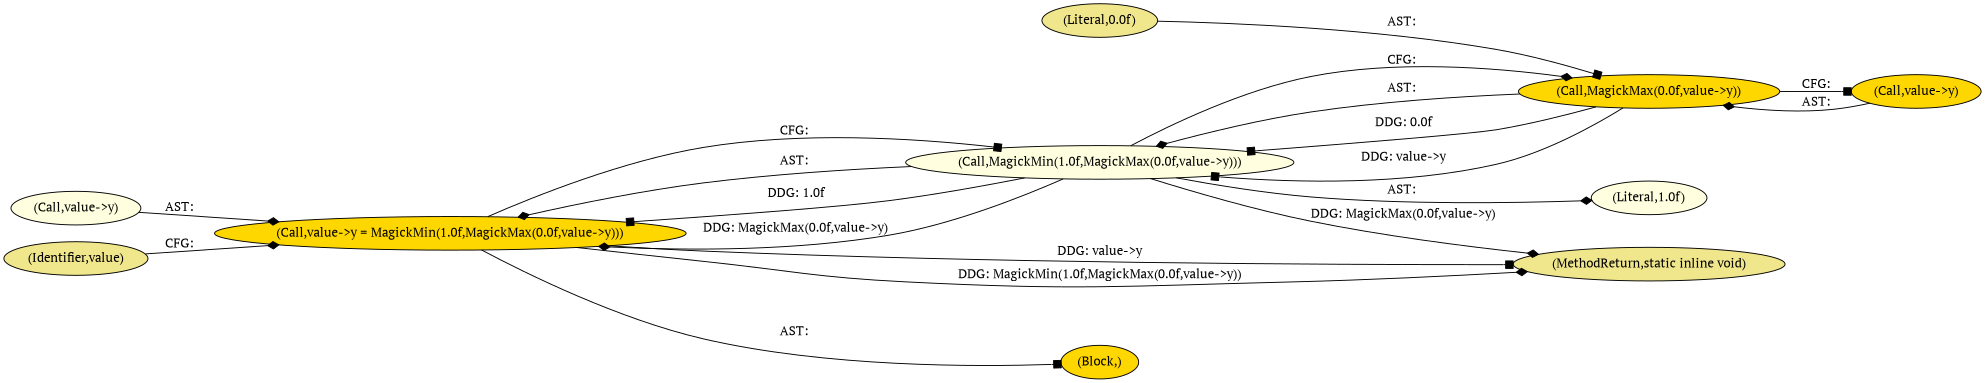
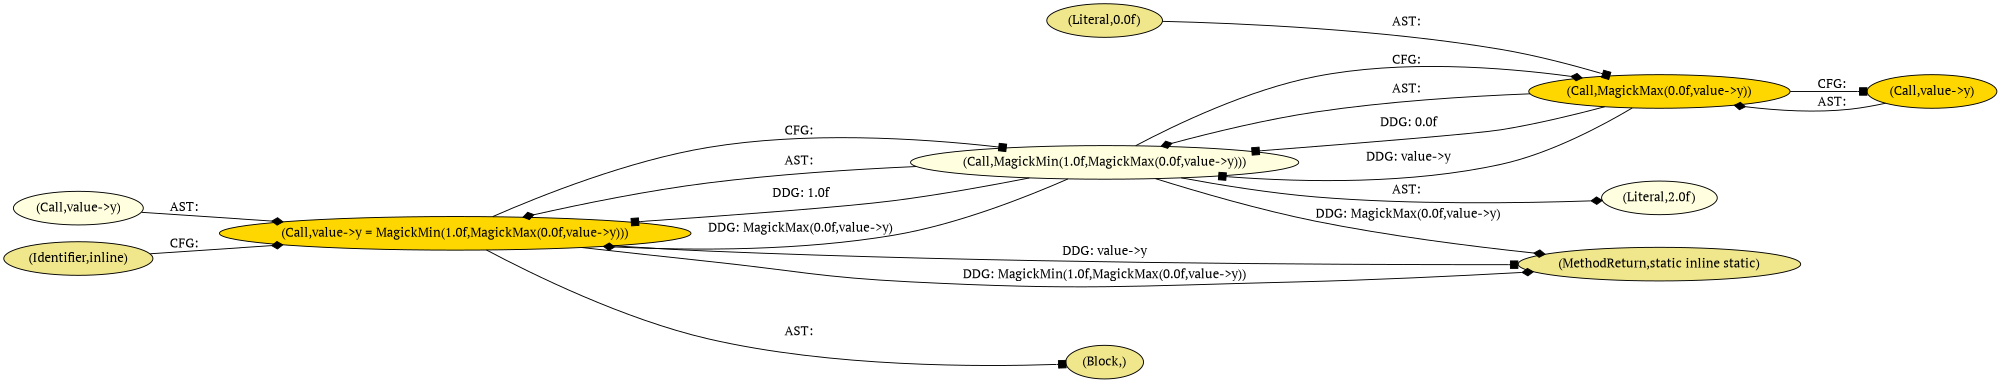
node "(Literal,1.0f)": label "(Literal,1.0f)" -> "(Literal,2.0f)"
node "(Identifier,value)": label "(Identifier,value)" -> "(Identifier,inline)"
node "(MethodReturn,static inline void)": label "(MethodReturn,static inline void)" -> "(MethodReturn,static inline static)"
node "(Block,)": fillcolor gold -> khaki
